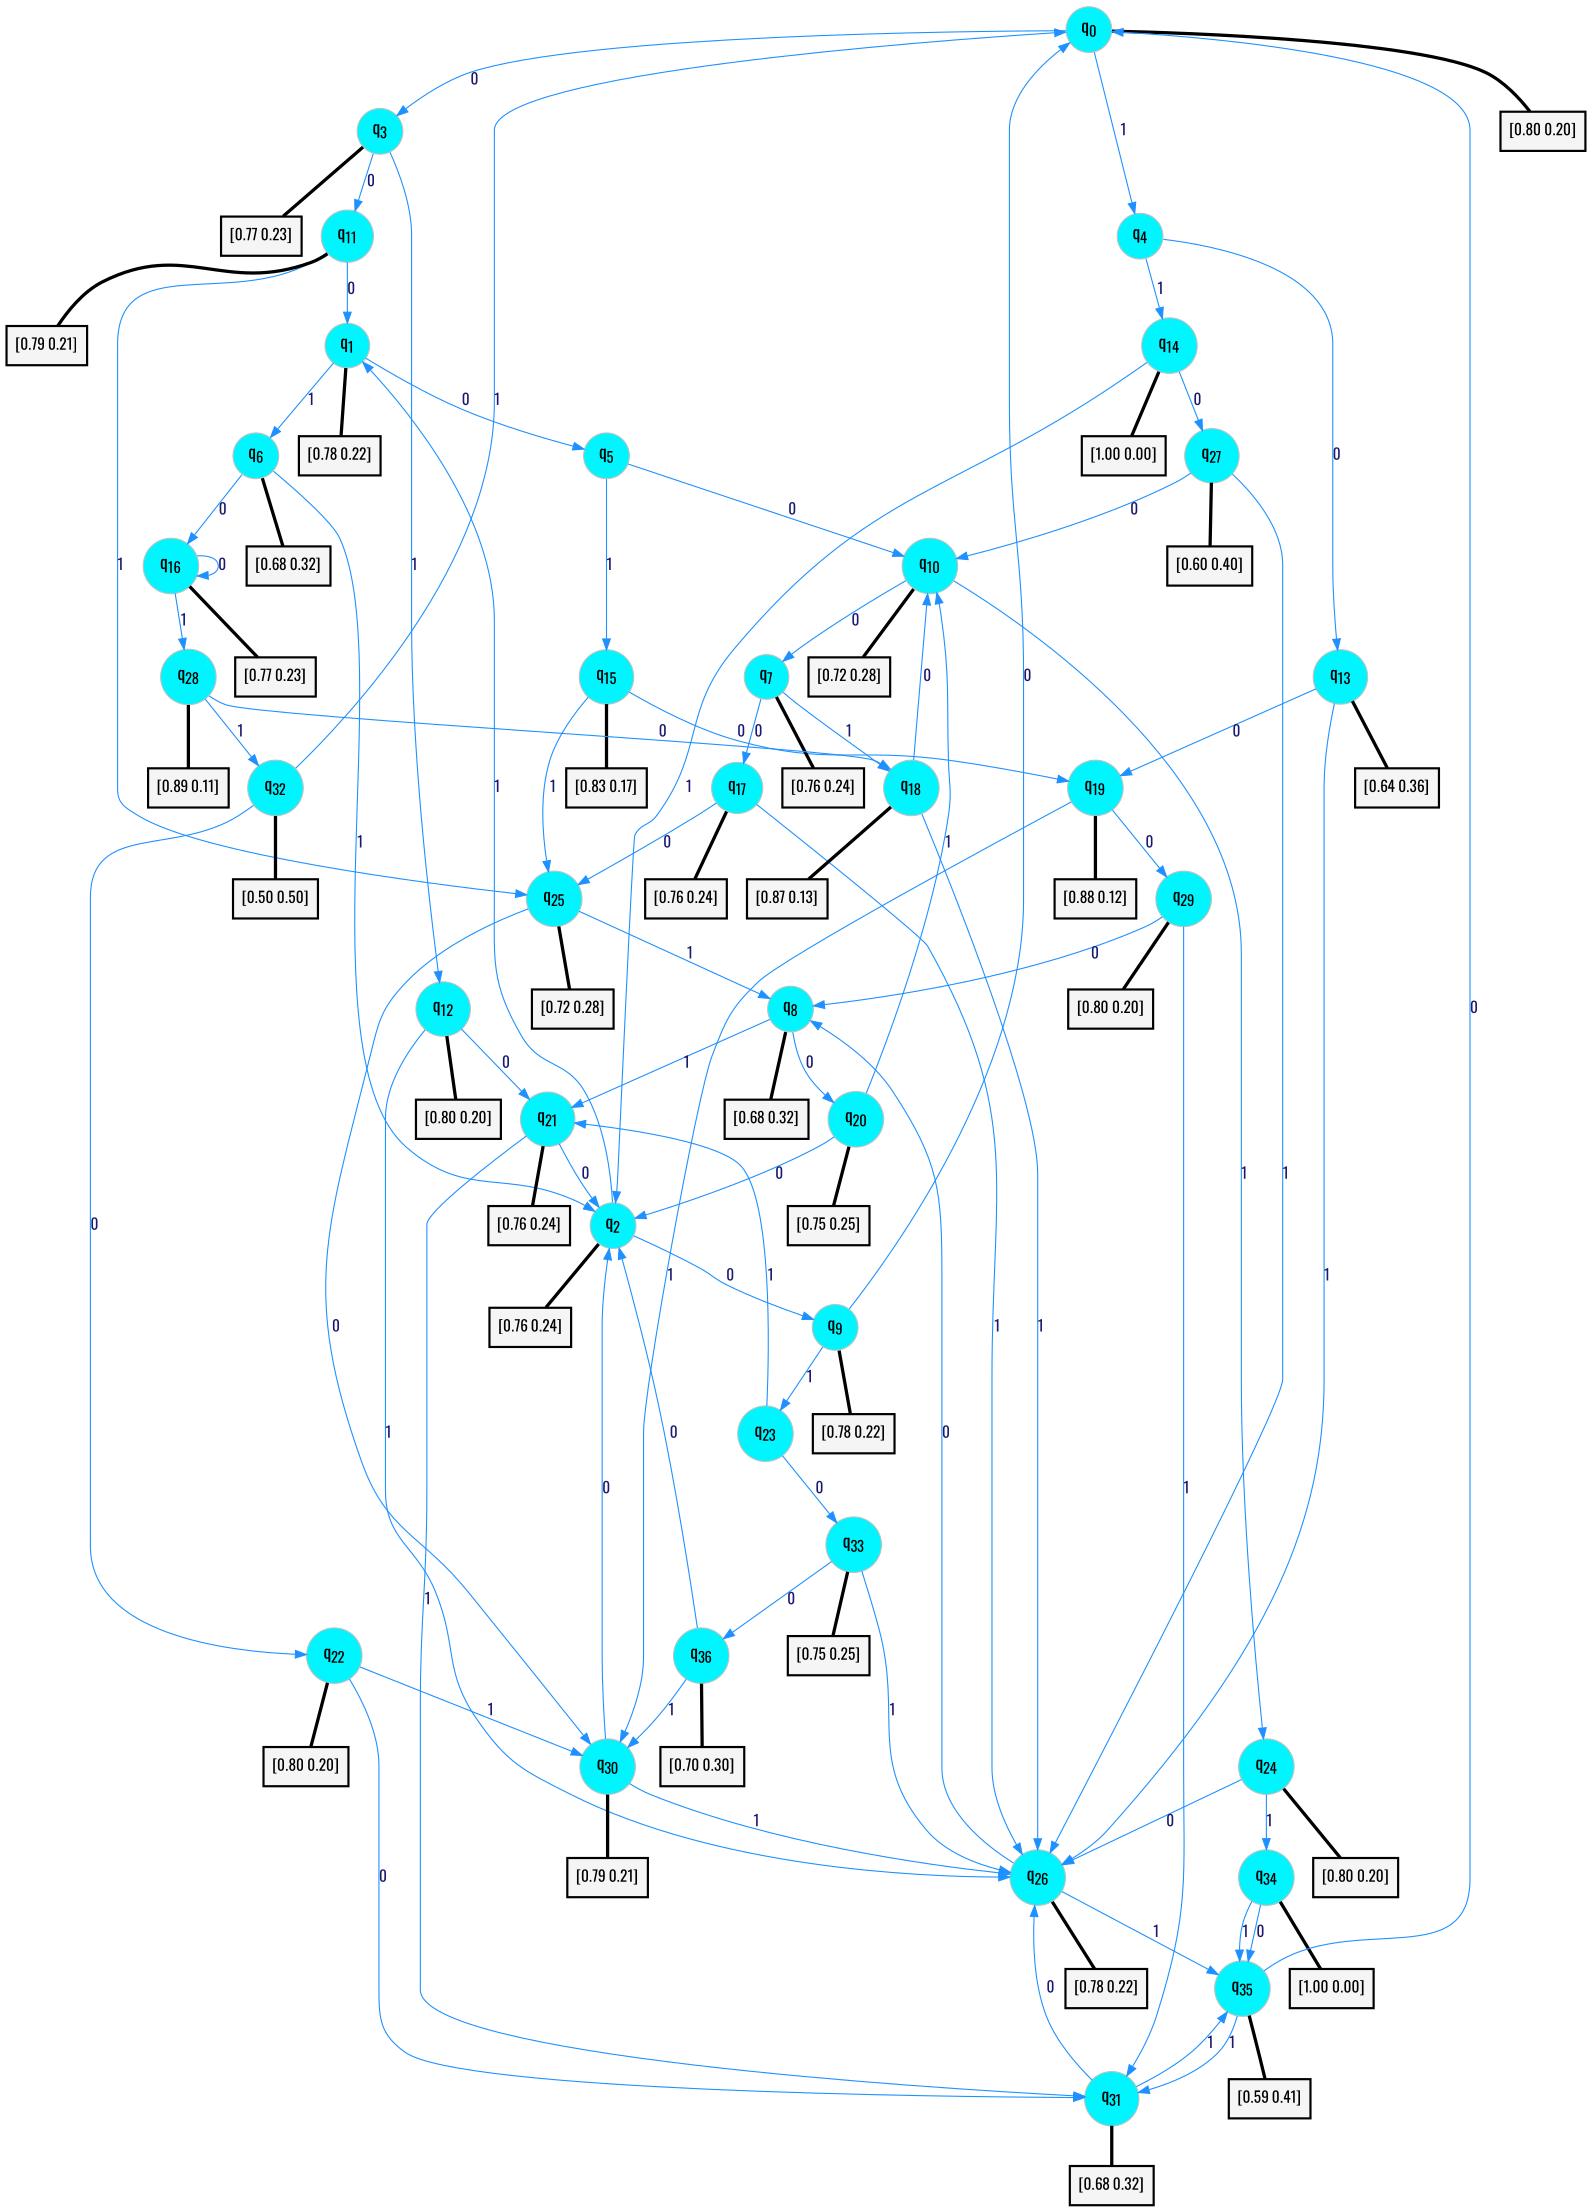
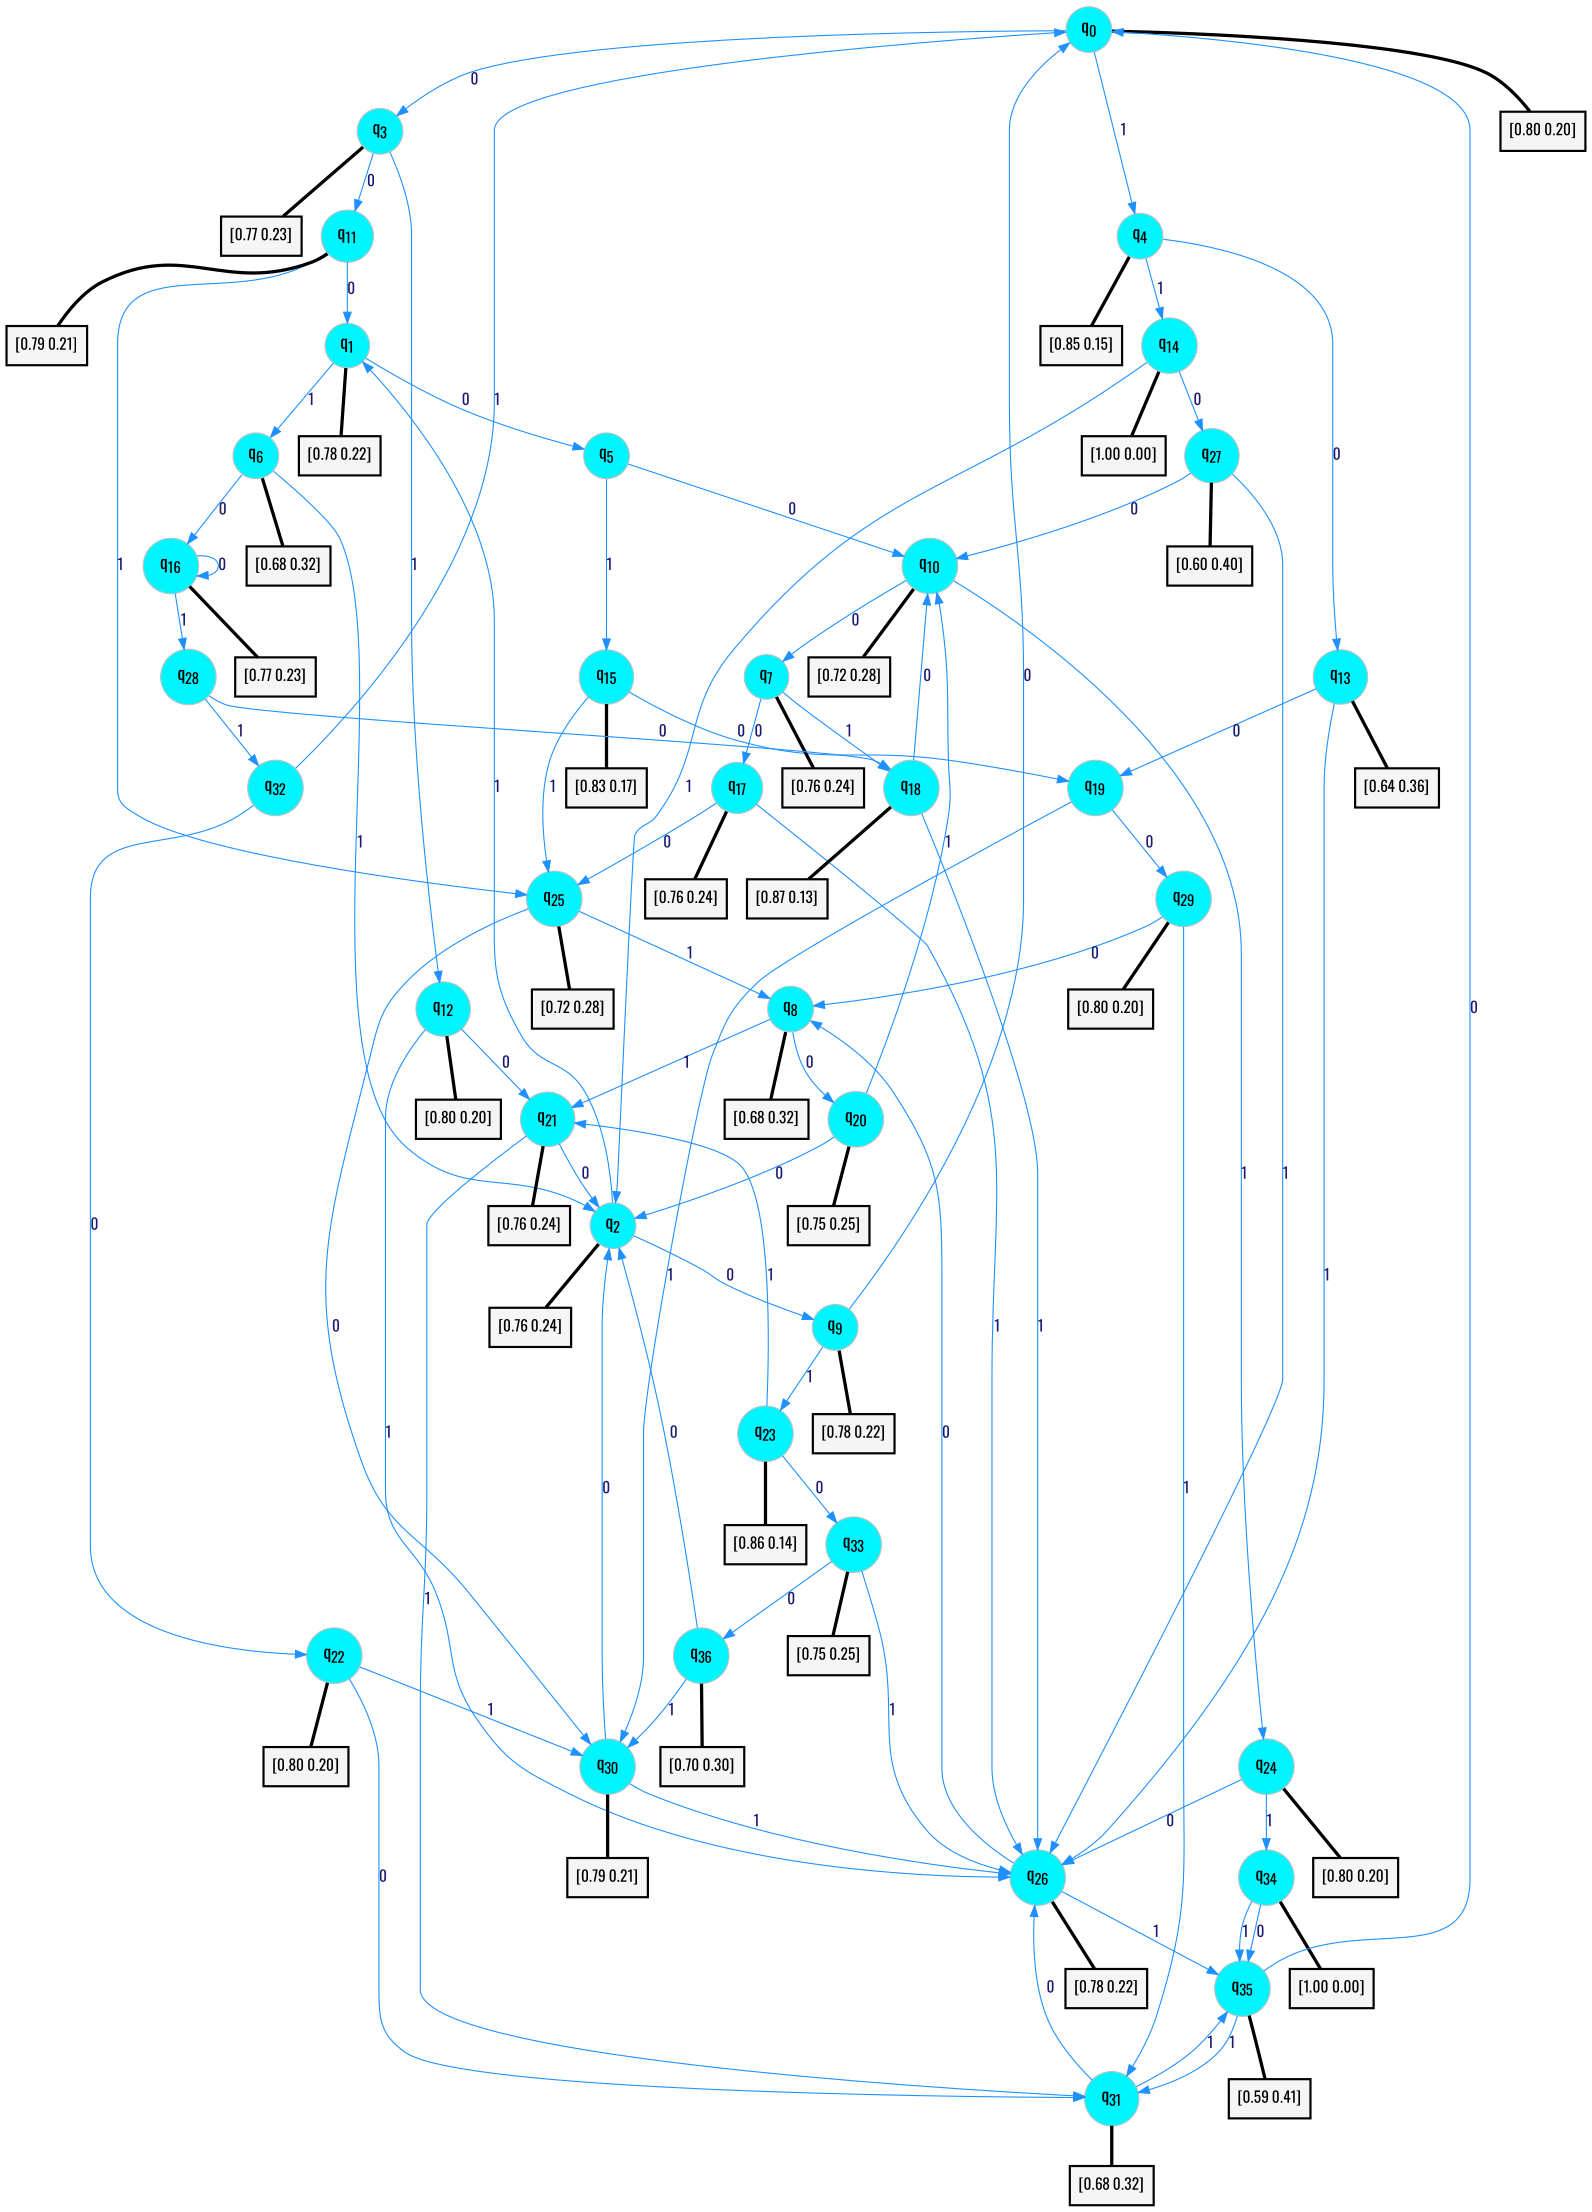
node "[0.85 0.15]": added
node "[0.89 0.11]": removed
node "[0.50 0.50]": removed
node "[0.88 0.12]": removed
node "[0.86 0.14]": added
